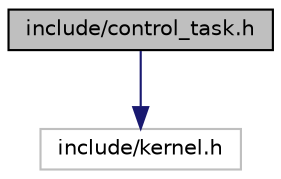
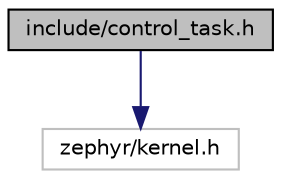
node "include/kernel.h": label "include/kernel.h" -> "zephyr/kernel.h"
